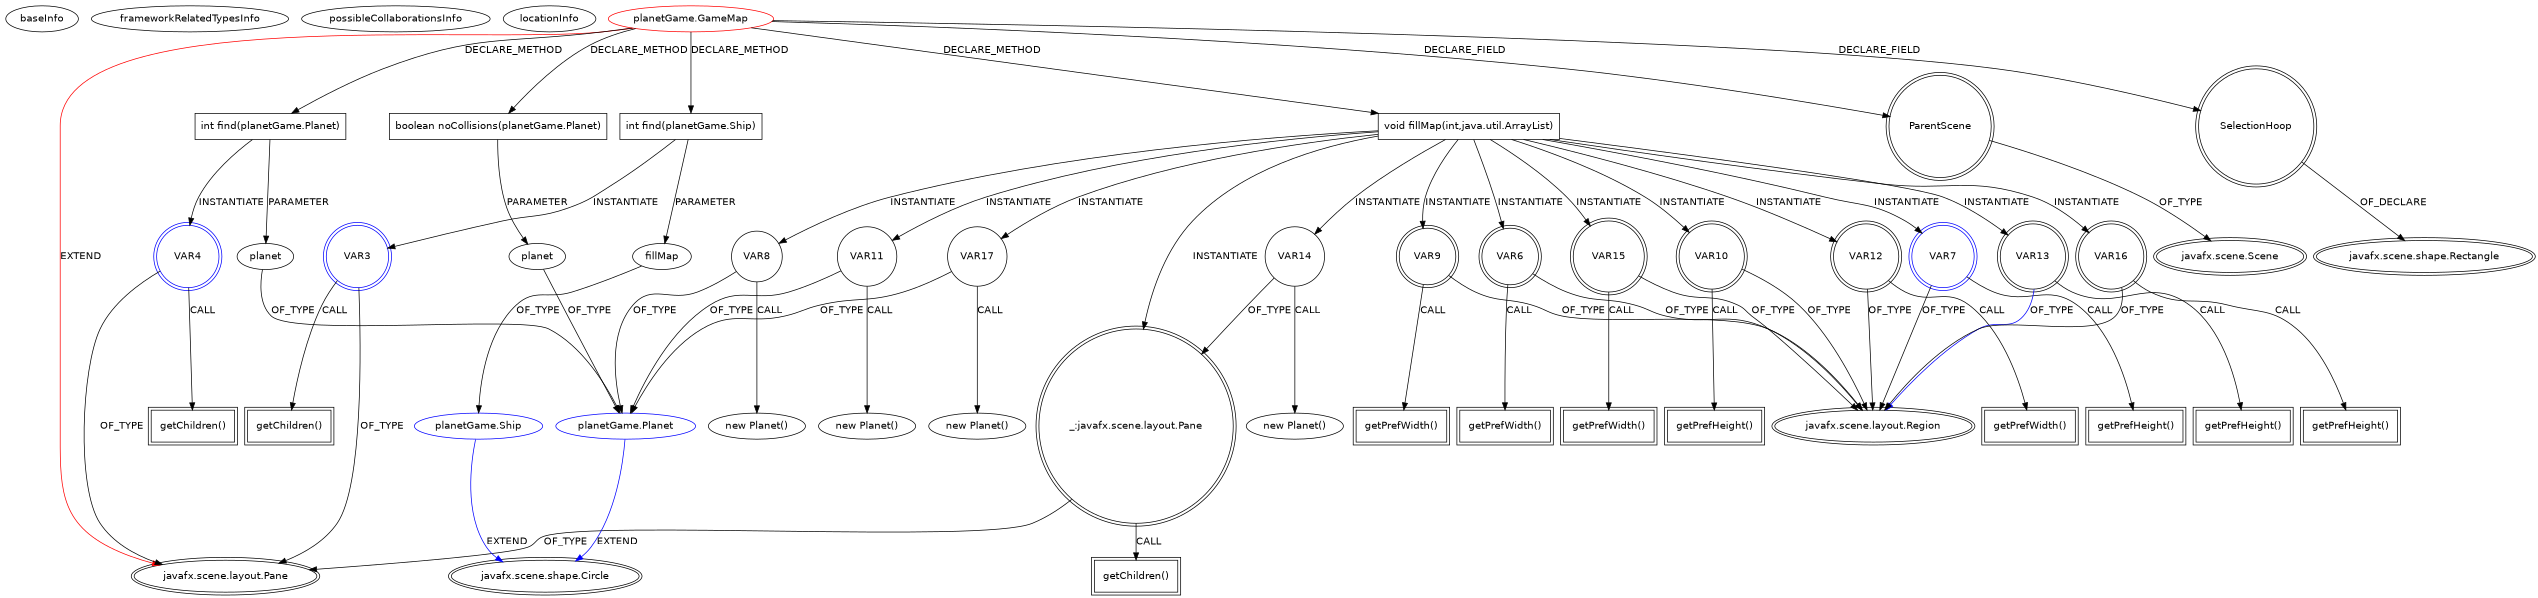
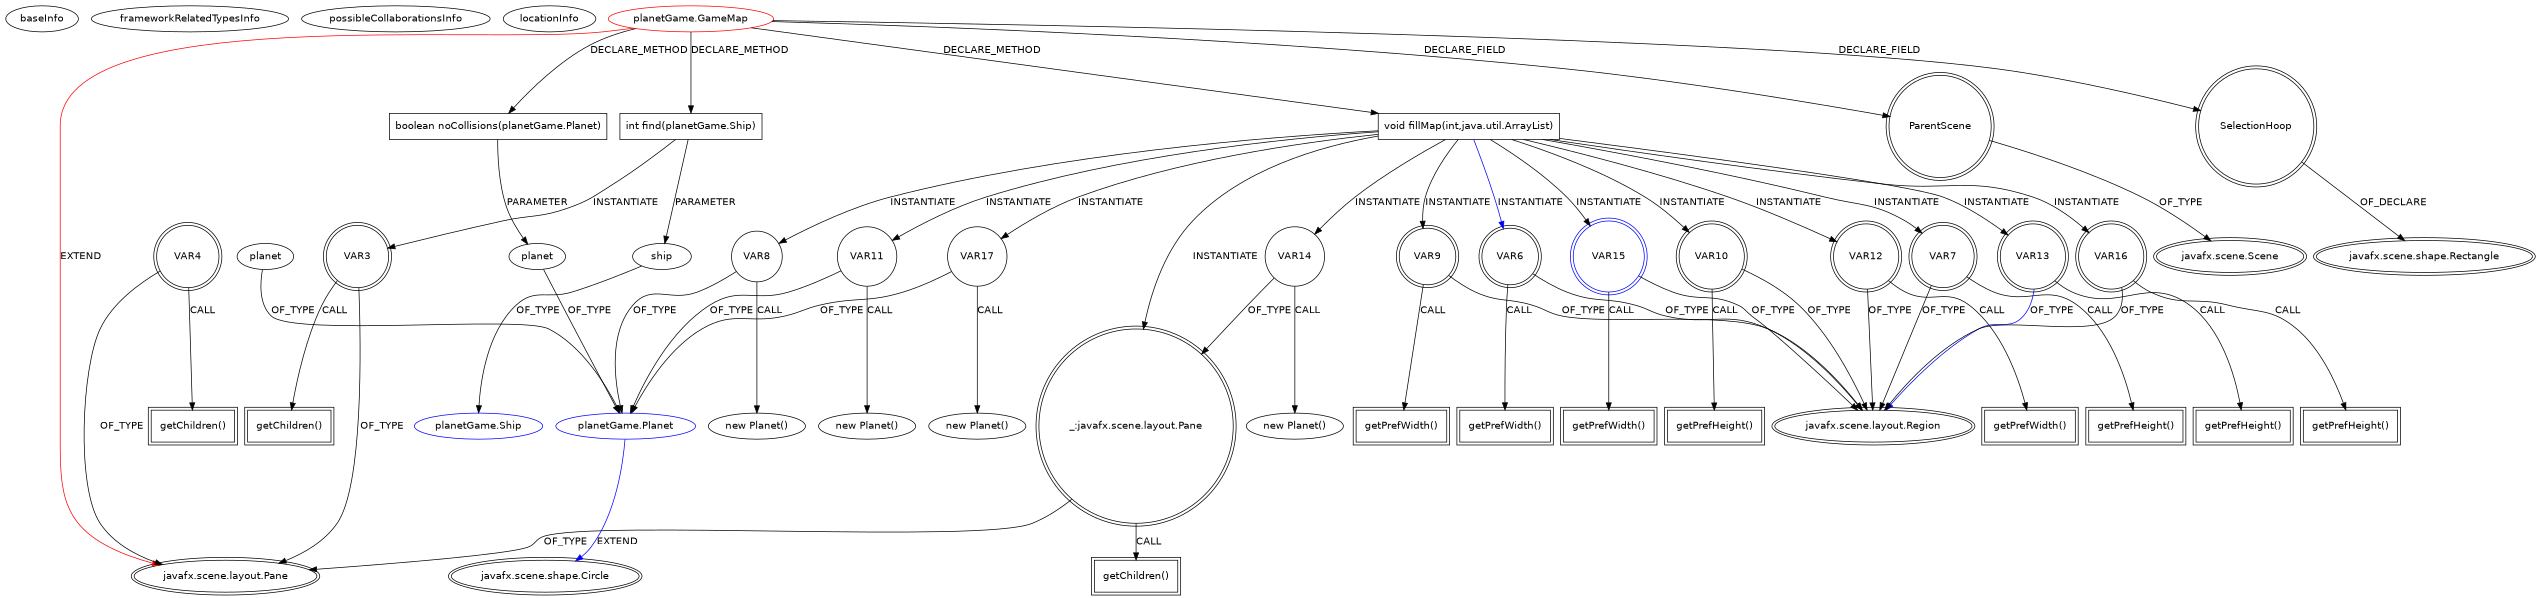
node "int find(planetGame.Planet)": removed
edge "void fillMap(int,java.util.ArrayList)" -> "VAR6": color black -> blue
node "VAR4": color blue -> black
node "VAR3": color blue -> black
node "fillMap": label "fillMap" -> "ship"
node "VAR15": color black -> blue
node "VAR7": color blue -> black
edge "planetGame.Ship" -> "javafx.scene.shape.Circle": removed, label "EXTEND"
